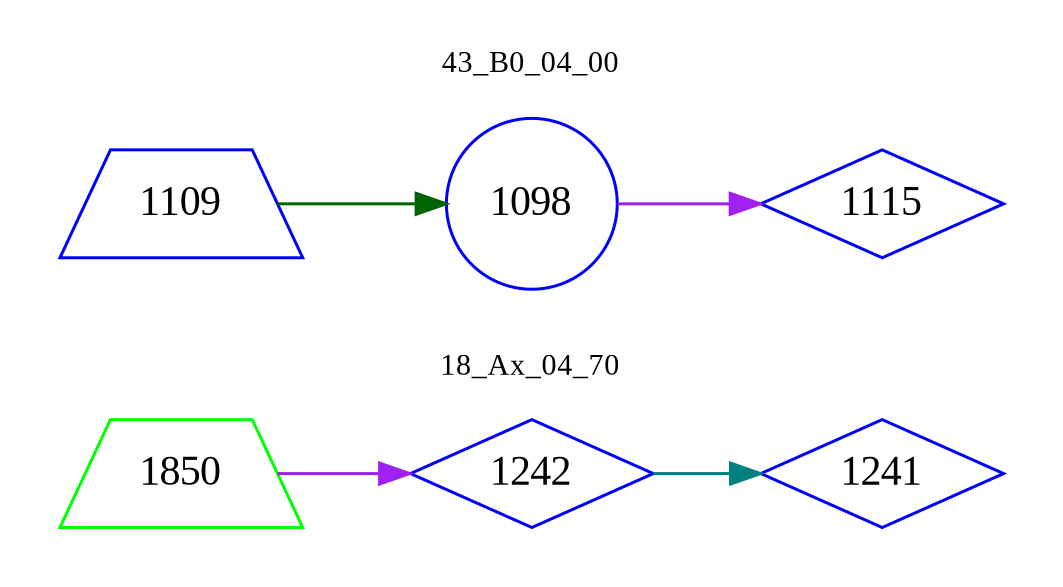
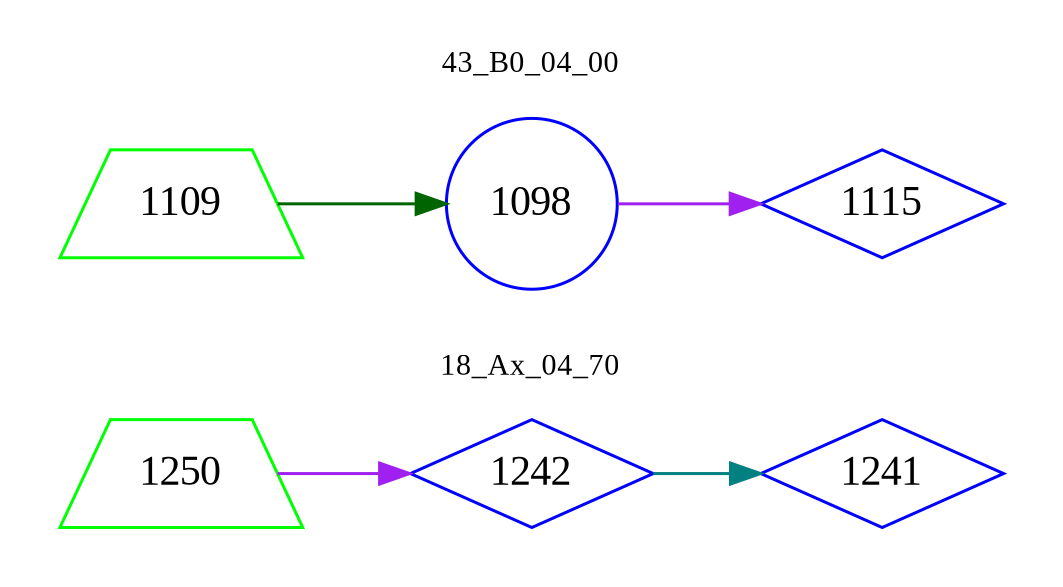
node "1109": color blue -> green
node "1850": label "1850" -> "1250"
